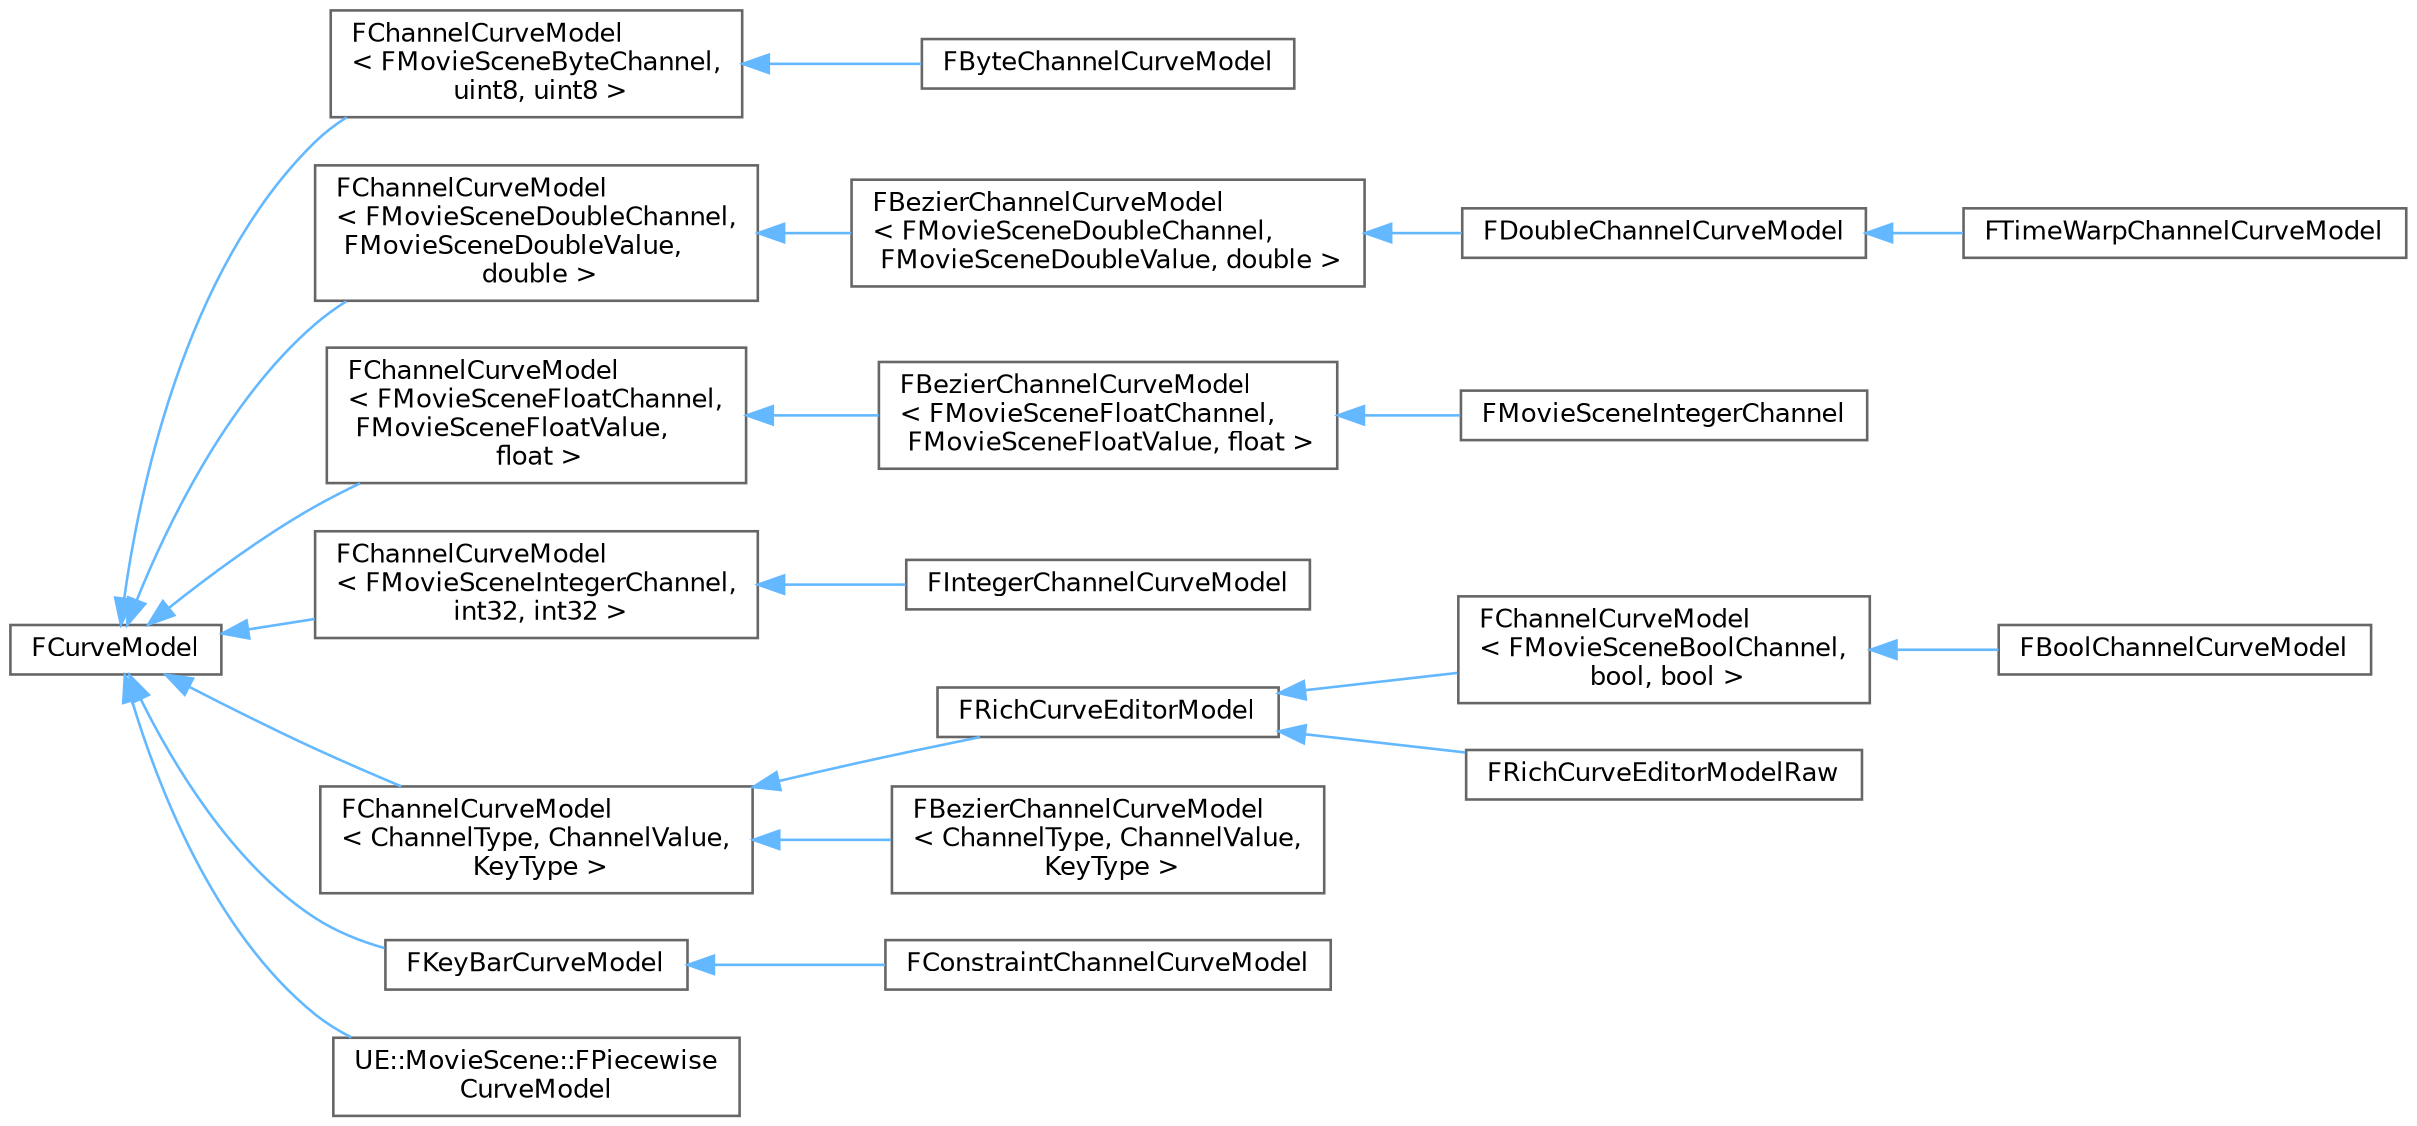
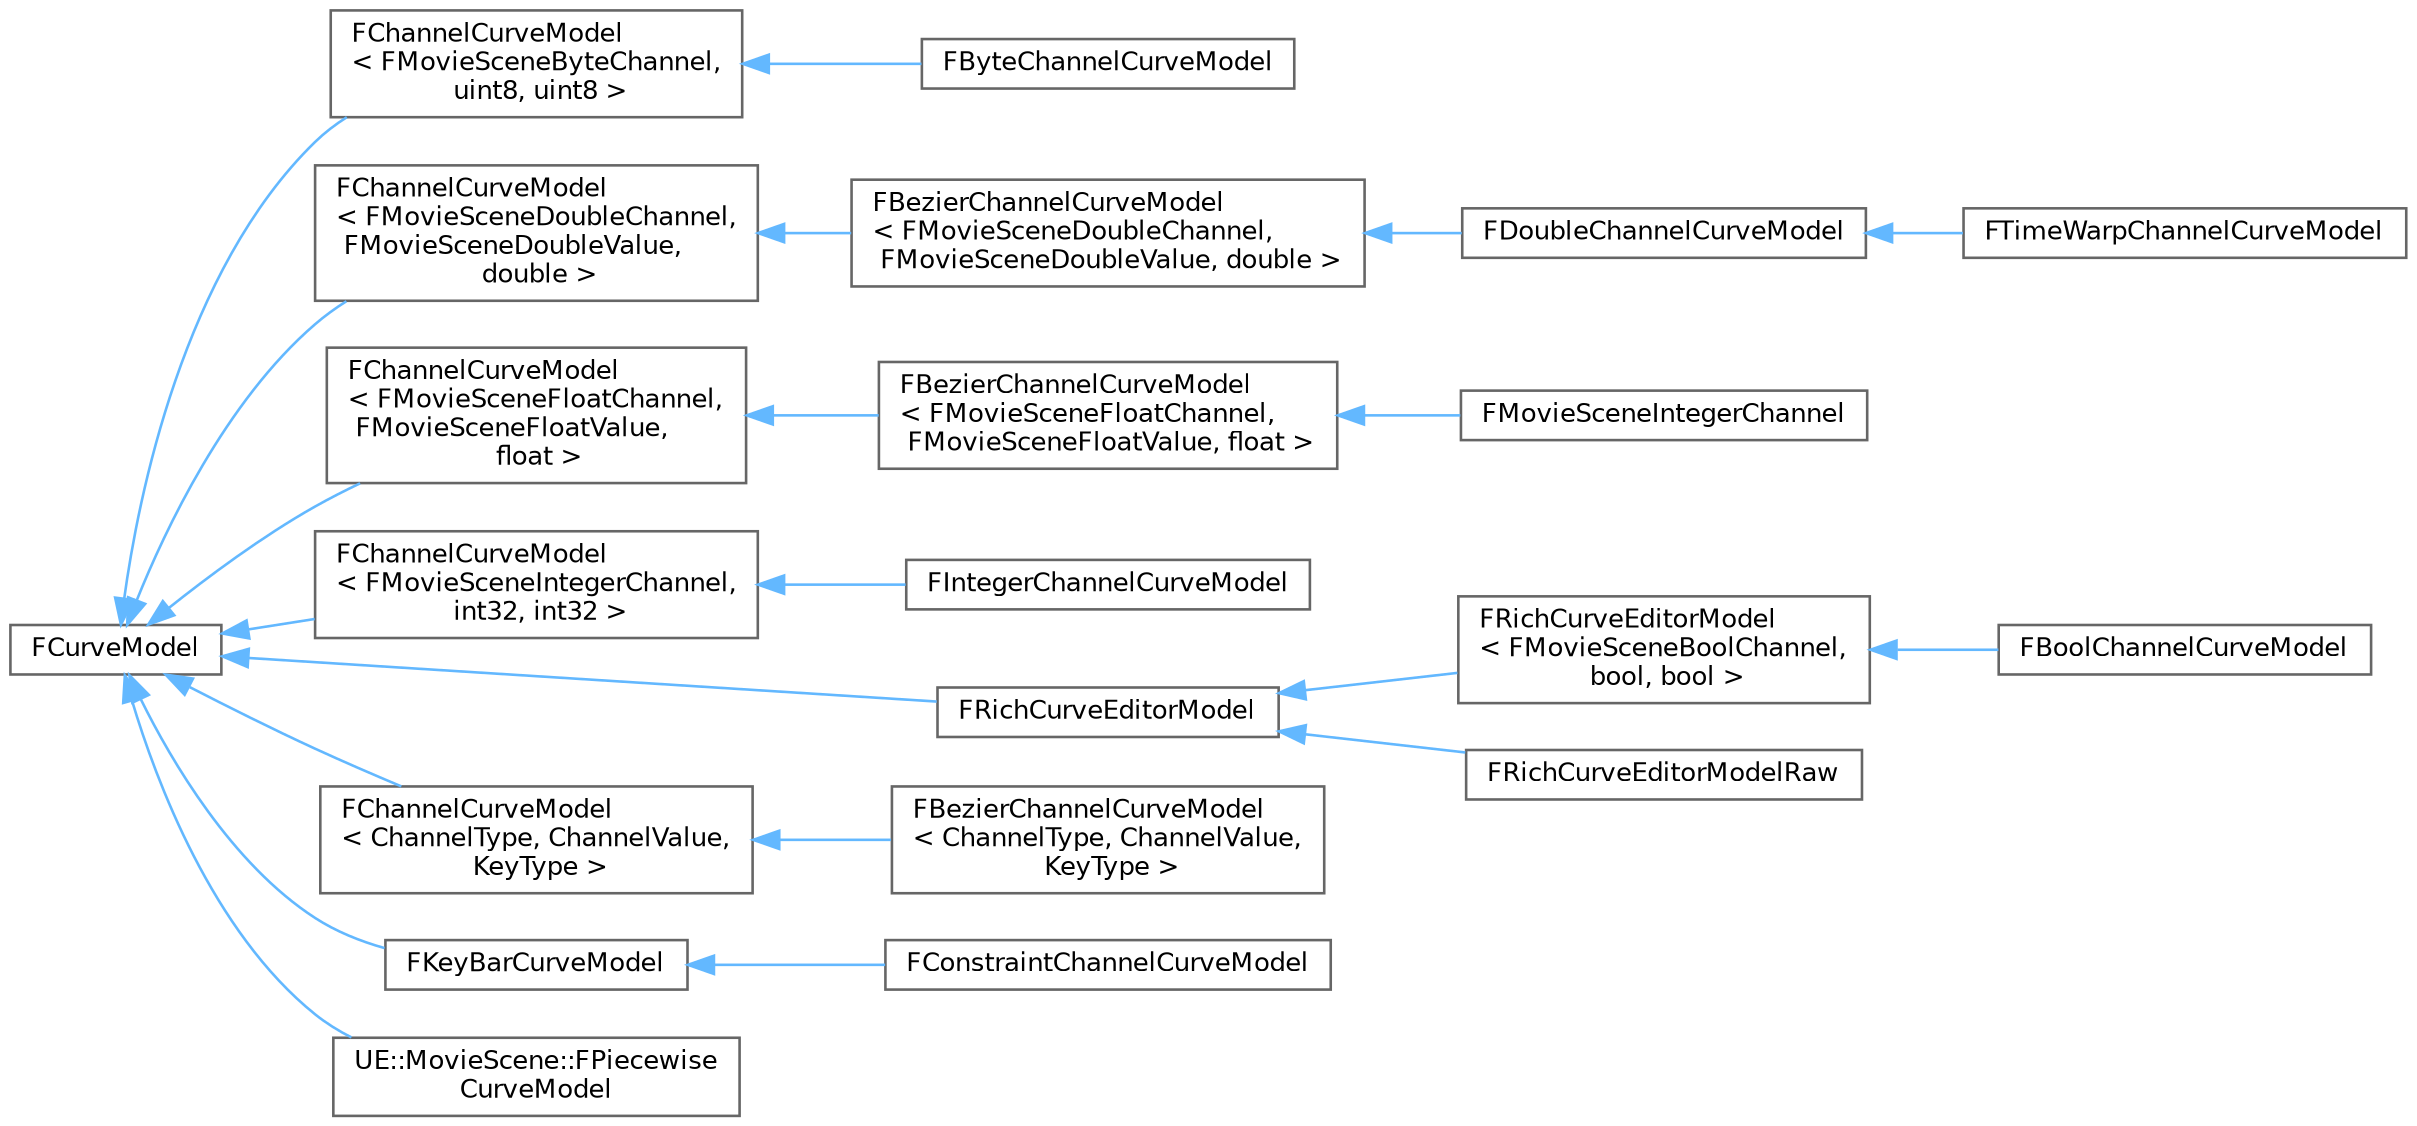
node "FChannelCurveModel < FMovieSceneBoolChannel, bool, bool >": label "FChannelCurveModel < FMovieSceneBoolChannel, bool, bool >" -> "FRichCurveEditorModel < FMovieSceneBoolChannel, bool, bool >"
edge "FRichCurveEditorModel" -> "FChannelCurveModel < ChannelType, ChannelValue, KeyType >": now "FRichCurveEditorModel" -> "FCurveModel"
